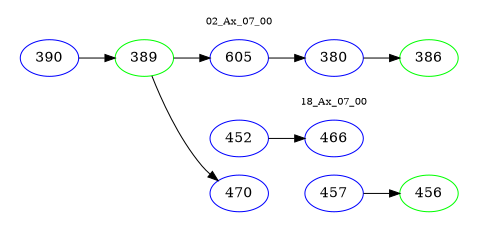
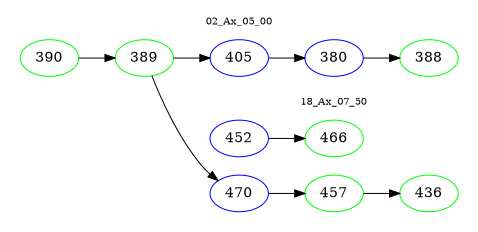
cluster "02_Ax_07_00": label "02_Ax_07_00" -> "02_Ax_05_00"
node "390": color blue -> green
node "605": label "605" -> "405"
node "386": label "386" -> "388"
cluster "18_Ax_07_00": label "18_Ax_07_00" -> "18_Ax_07_50"
node "466": color blue -> green
edge "470" -> "457": added
node "457": color blue -> green
node "456": label "456" -> "436"
